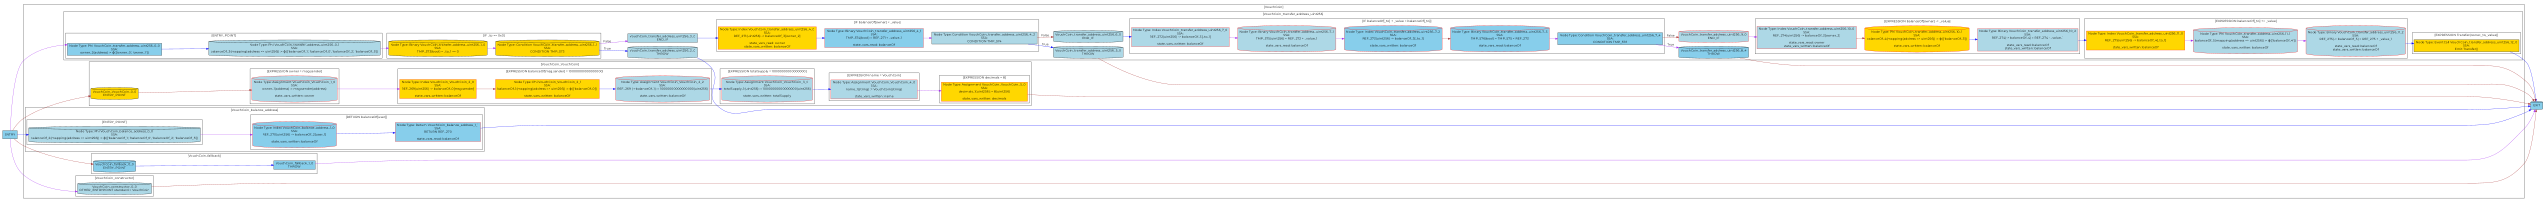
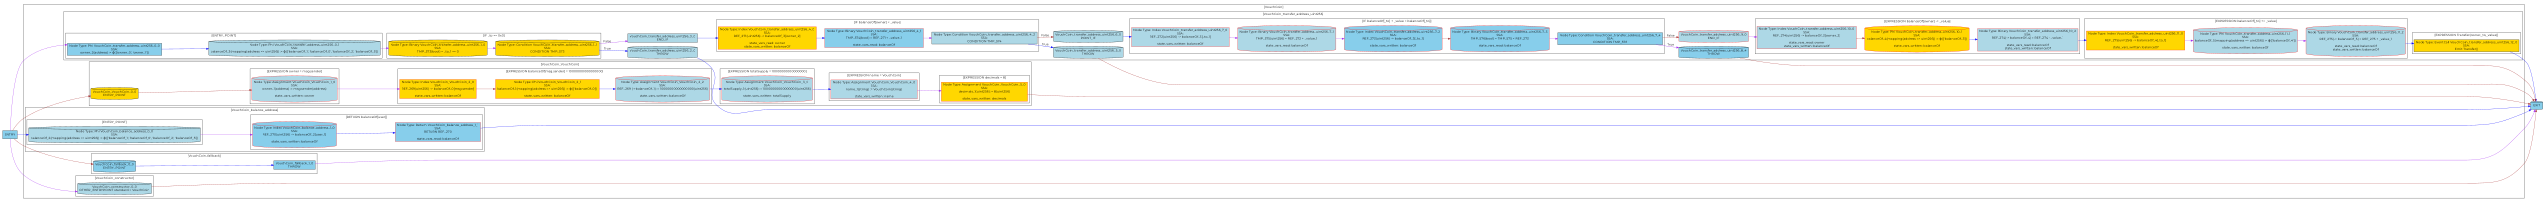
node "VouchCoin_transfer_address_uint256_6_0 END_IF": label "VouchCoin_transfer_address_uint256_6_0 END_IF" -> "VouchCoin_transfer_address_uint256_6_0 POINT_IF"
